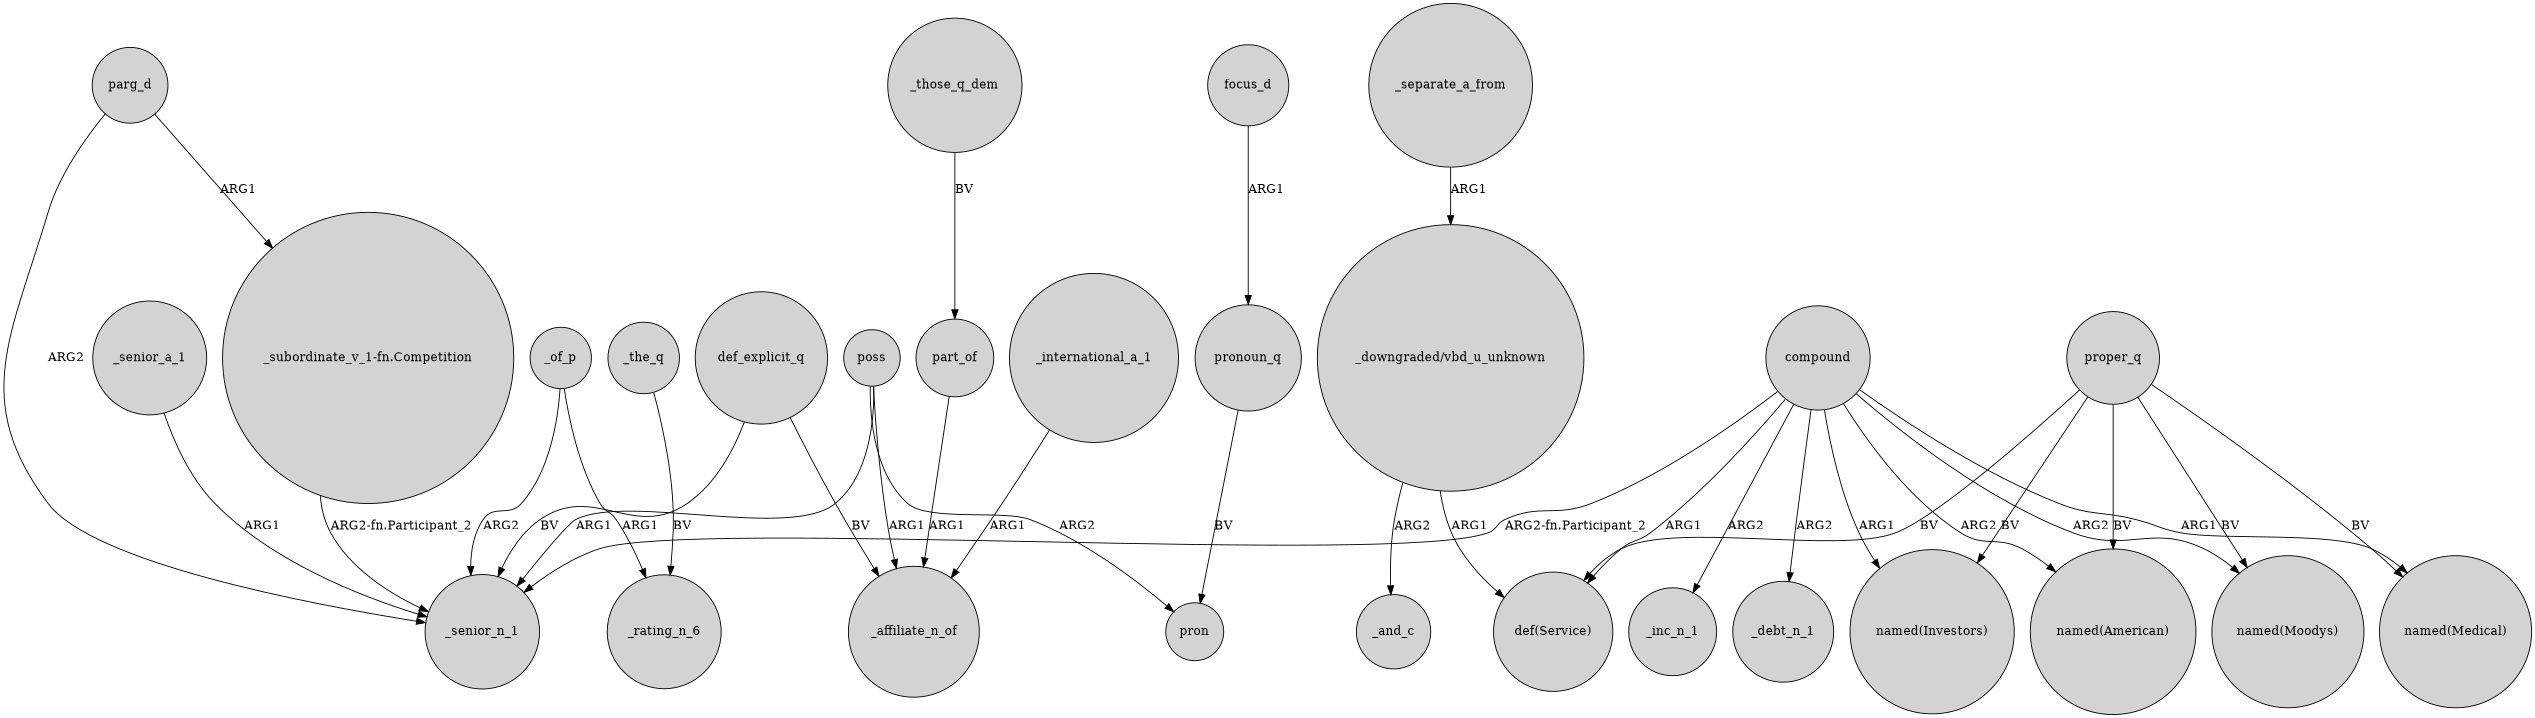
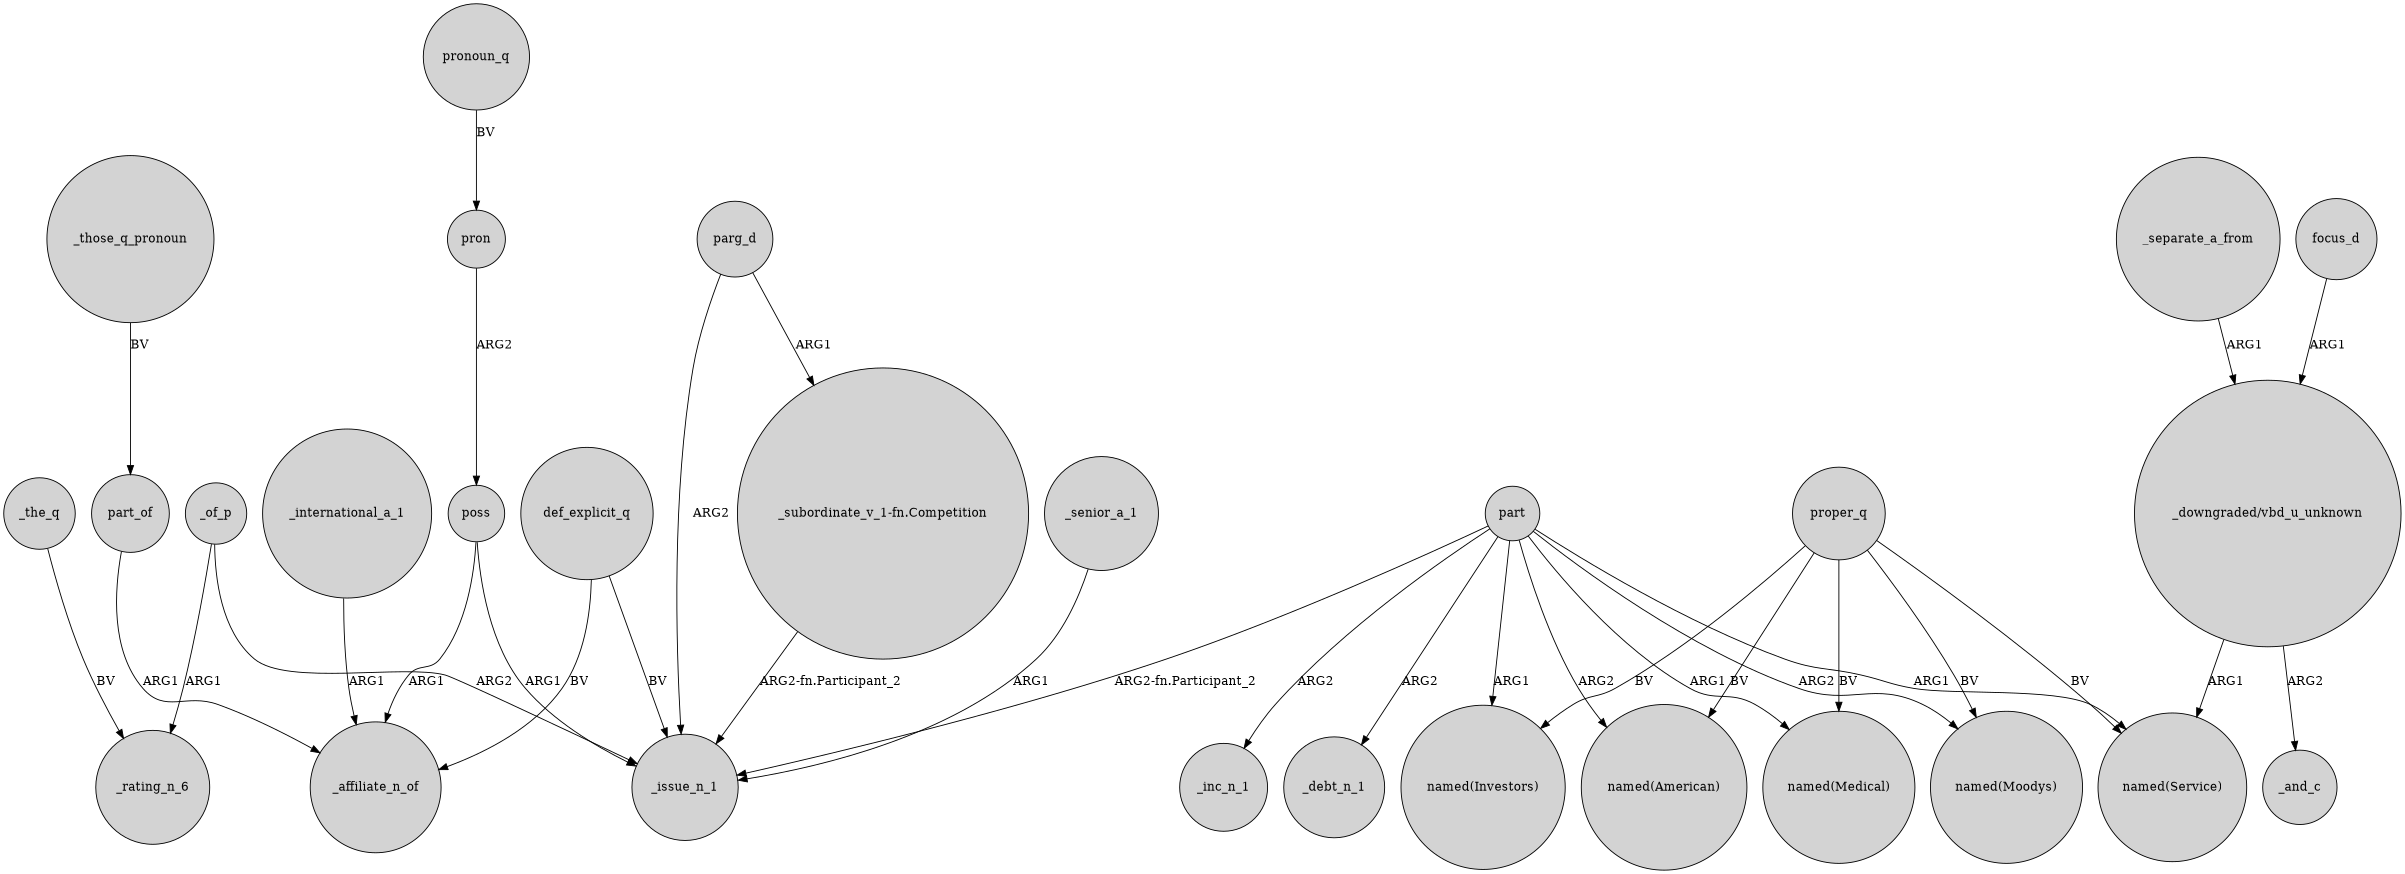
node "_those_q_dem": label "_those_q_dem" -> "_those_q_pronoun"
edge "focus_d" -> "pronoun_q": now "focus_d" -> "_downgraded/vbd_u_unknown"
node "compound": label "compound" -> "part"
edge "poss" -> "pron": reversed
node "_senior_n_1": label "_senior_n_1" -> "_issue_n_1"
node "def(Service)": label "def(Service)" -> "named(Service)"
